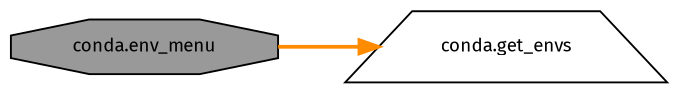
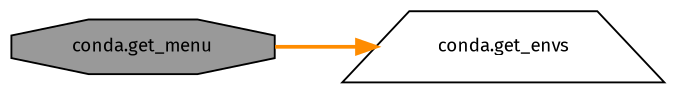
node "conda.env_menu": label "conda.env_menu" -> "conda.get_menu"
